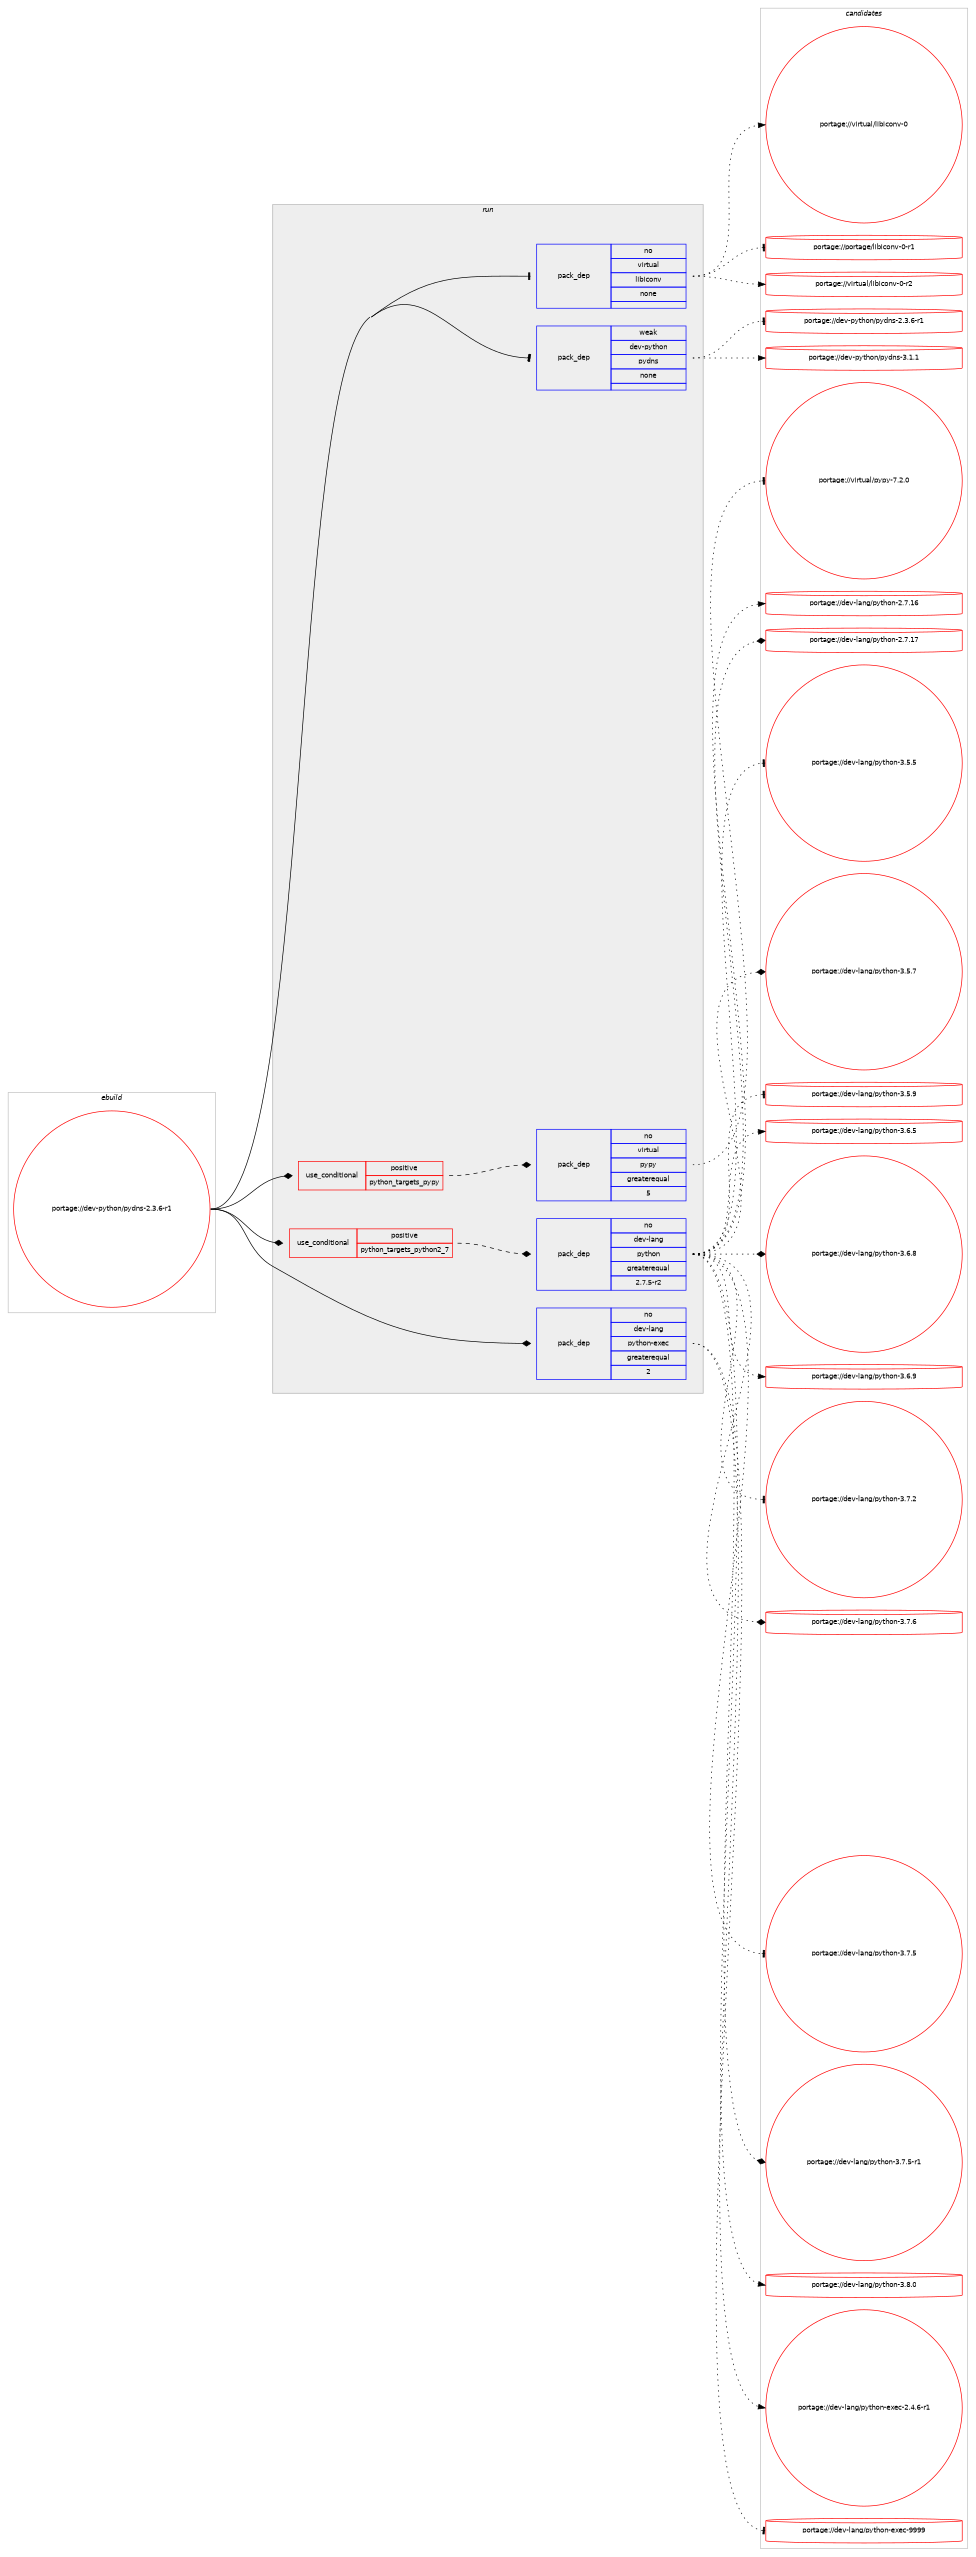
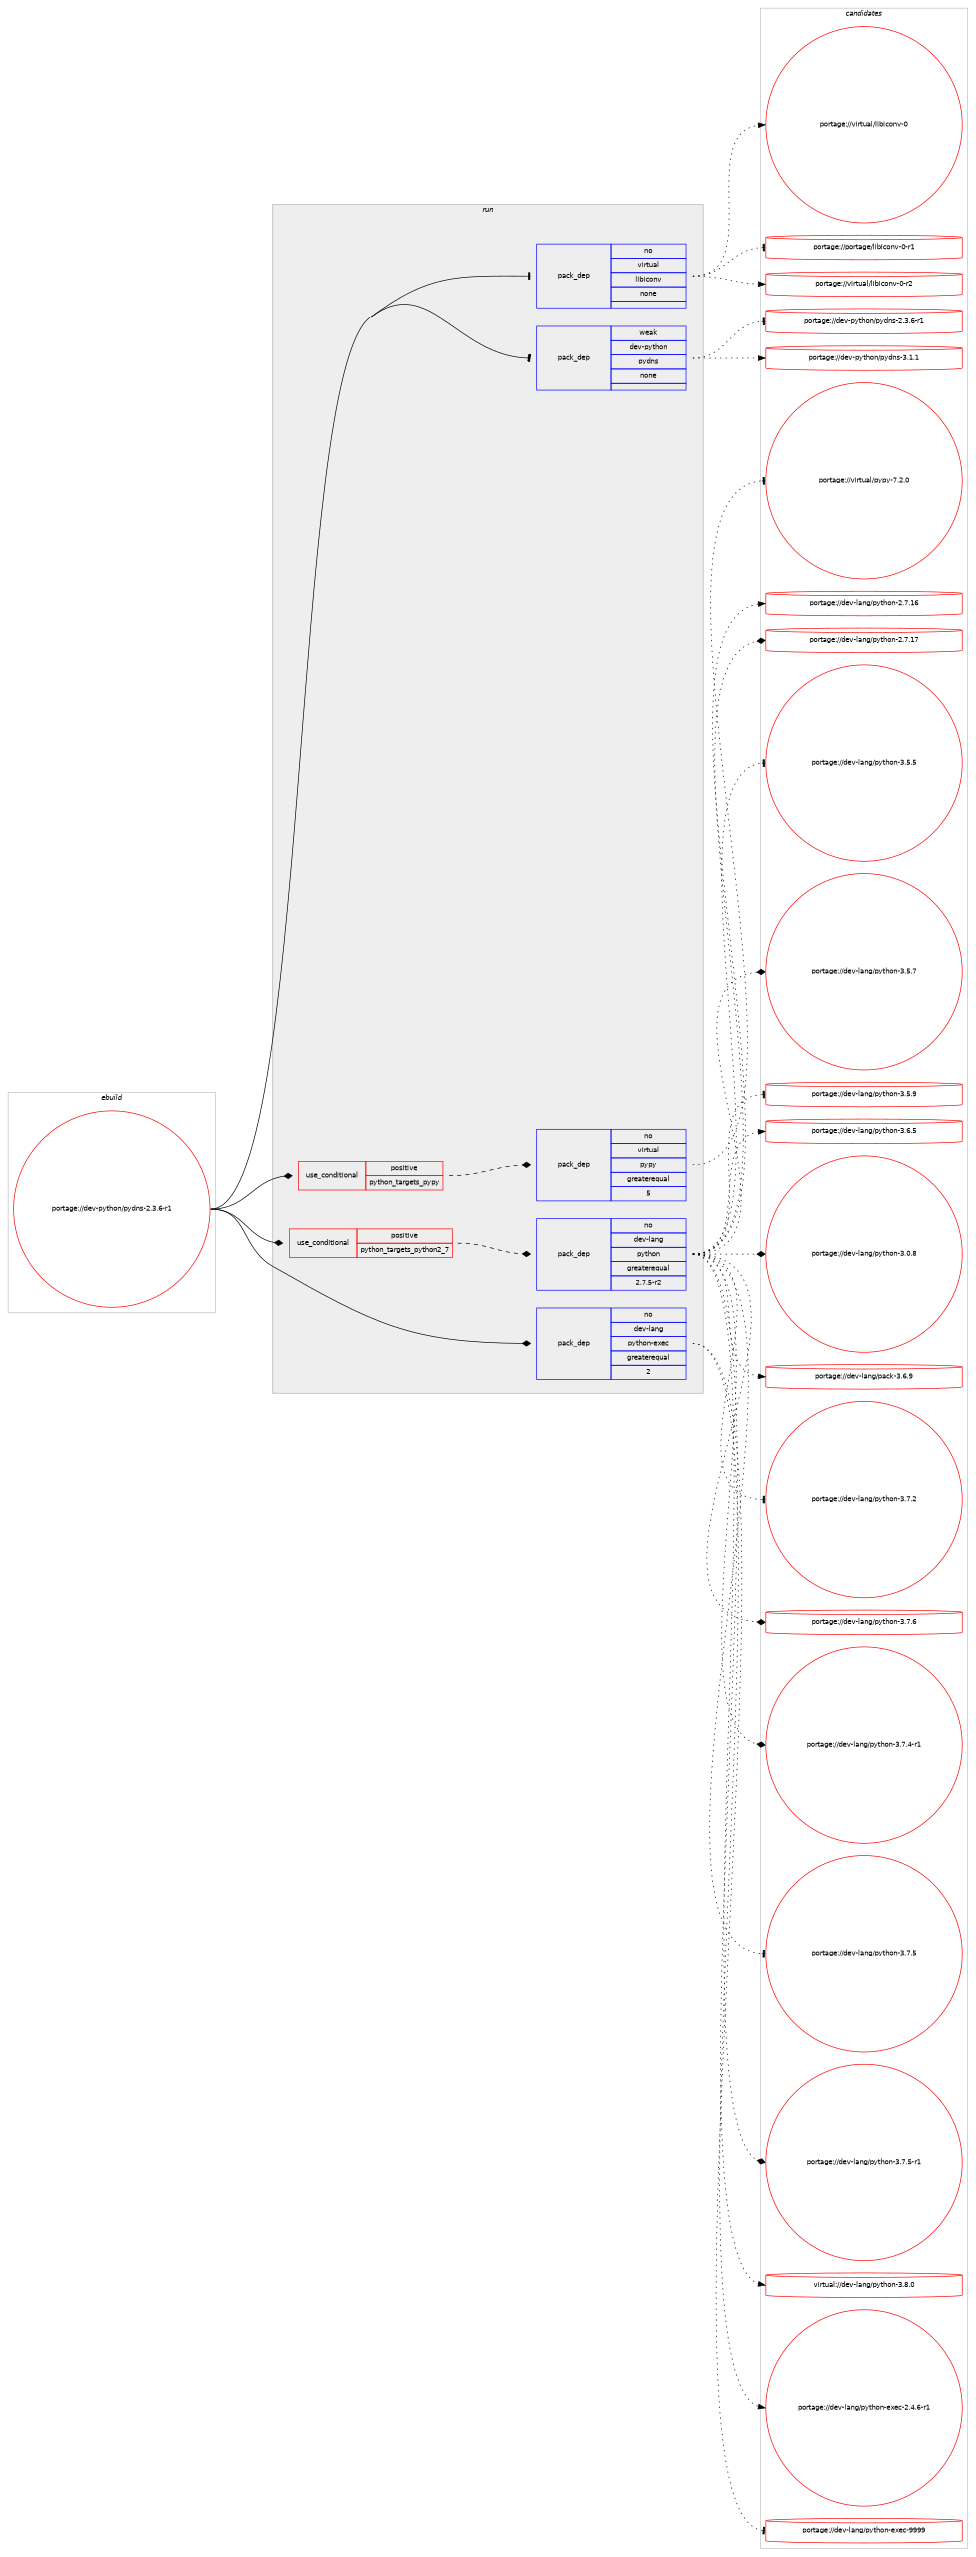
node "portage://dev-lang/python-3.6.8": label "portage://dev-lang/python-3.6.8" -> "portage://dev-lang/python-3.0.8"
node "portage://dev-lang/python-3.6.9": label "portage://dev-lang/python-3.6.9" -> "portage://dev-lang/pack-3.6.9"
node "portage://dev-lang/python-3.7.4-r1": added
node "portage://dev-lang/python-3.8.0": label "portage://dev-lang/python-3.8.0" -> "virtual://dev-lang/python-3.8.0"
